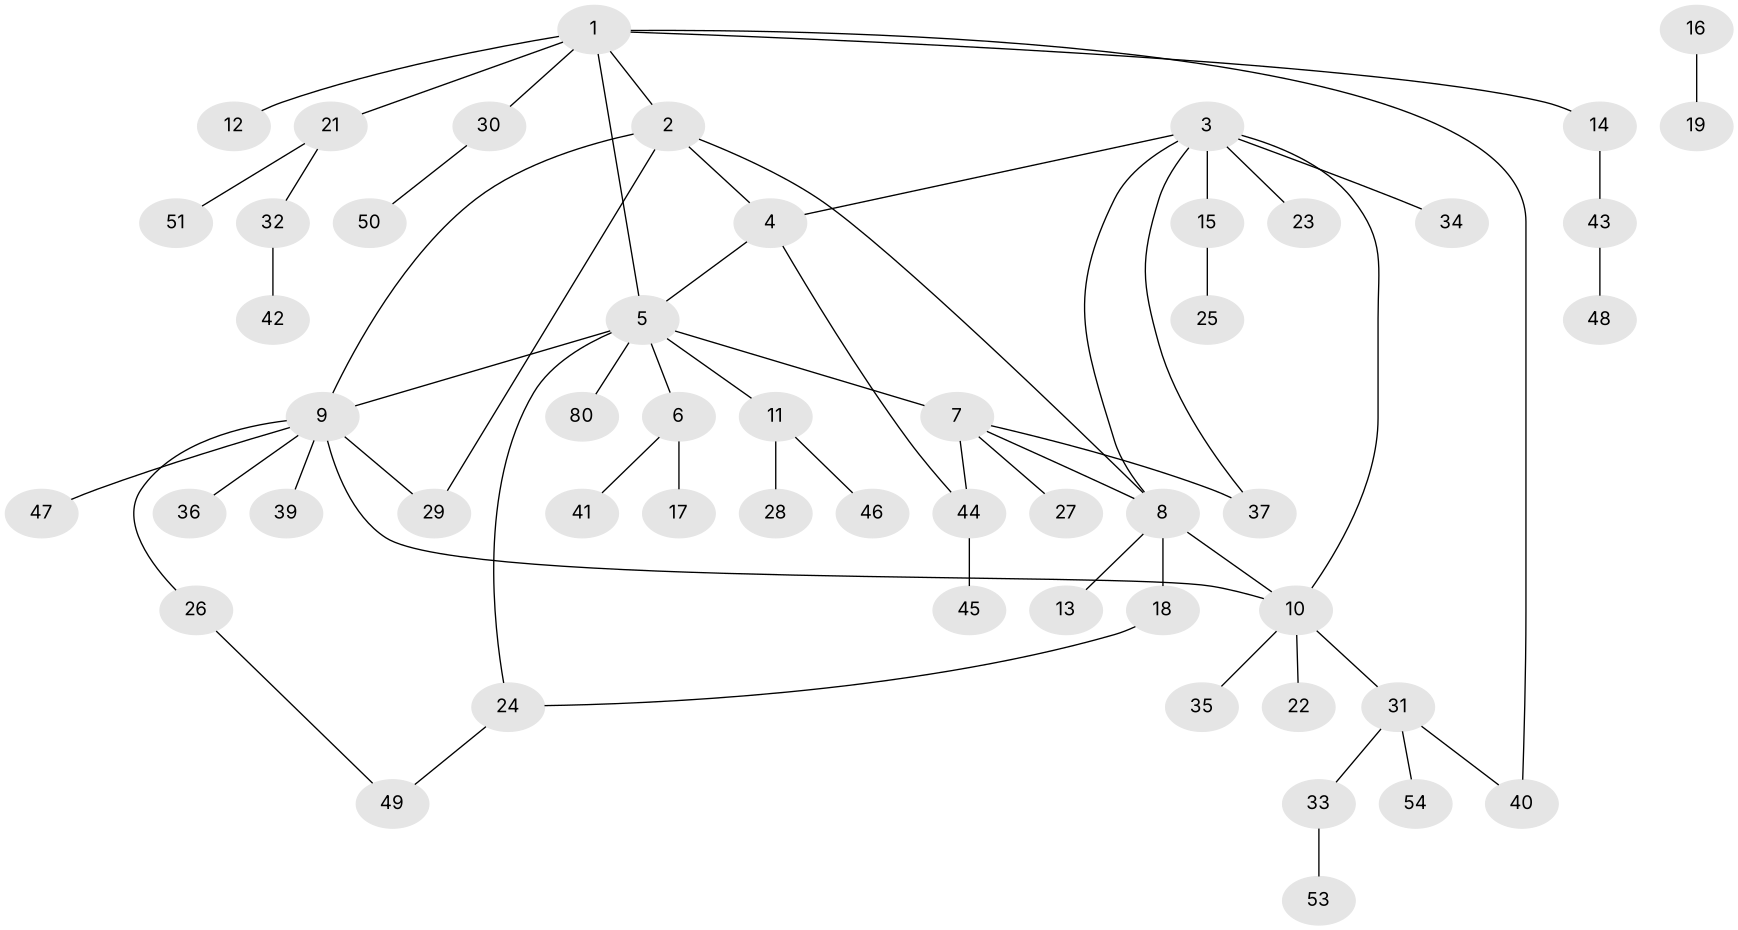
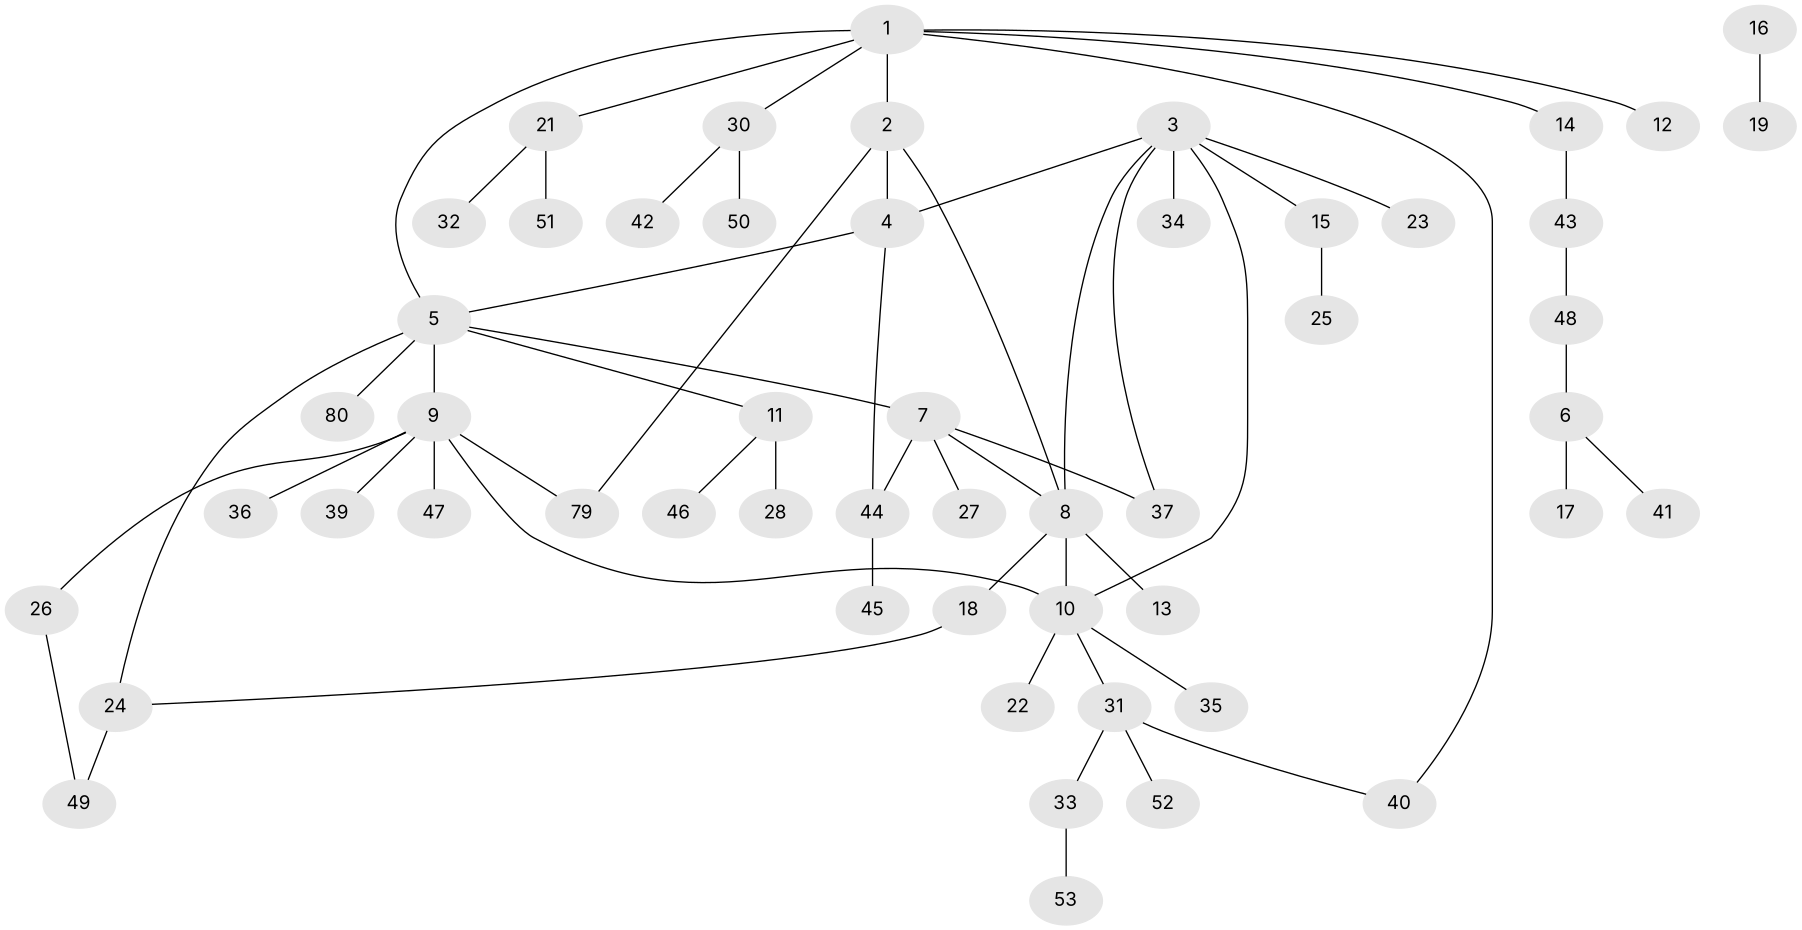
edge "2" -- "9": removed
edge "32" -- "42": now "30" -- "42"
edge "5" -- "6": now "48" -- "6"
node "29": label "29" -> "79"
node "54": label "54" -> "52"
